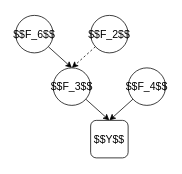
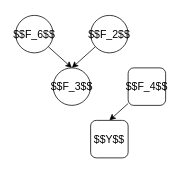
edge "$$F_2$$" -> "$$F_3$$": style dashed -> solid
node "$$F_4$$": shape ellipse -> rounded rectangle
edge "$$F_3$$" -> "$$Y$$": removed
